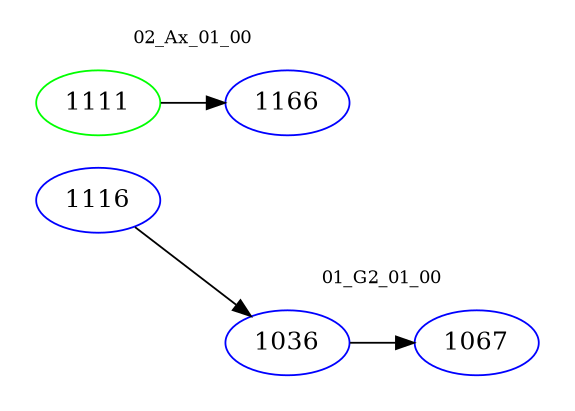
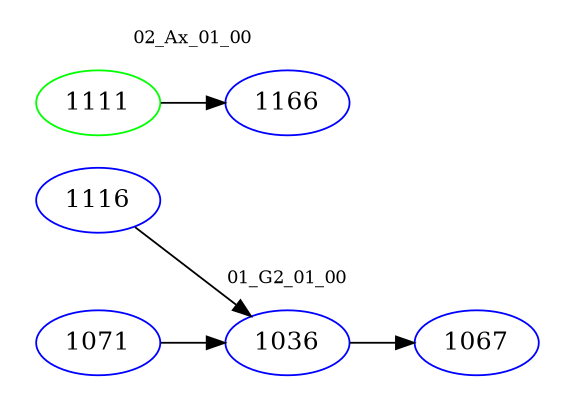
node "1071": added
